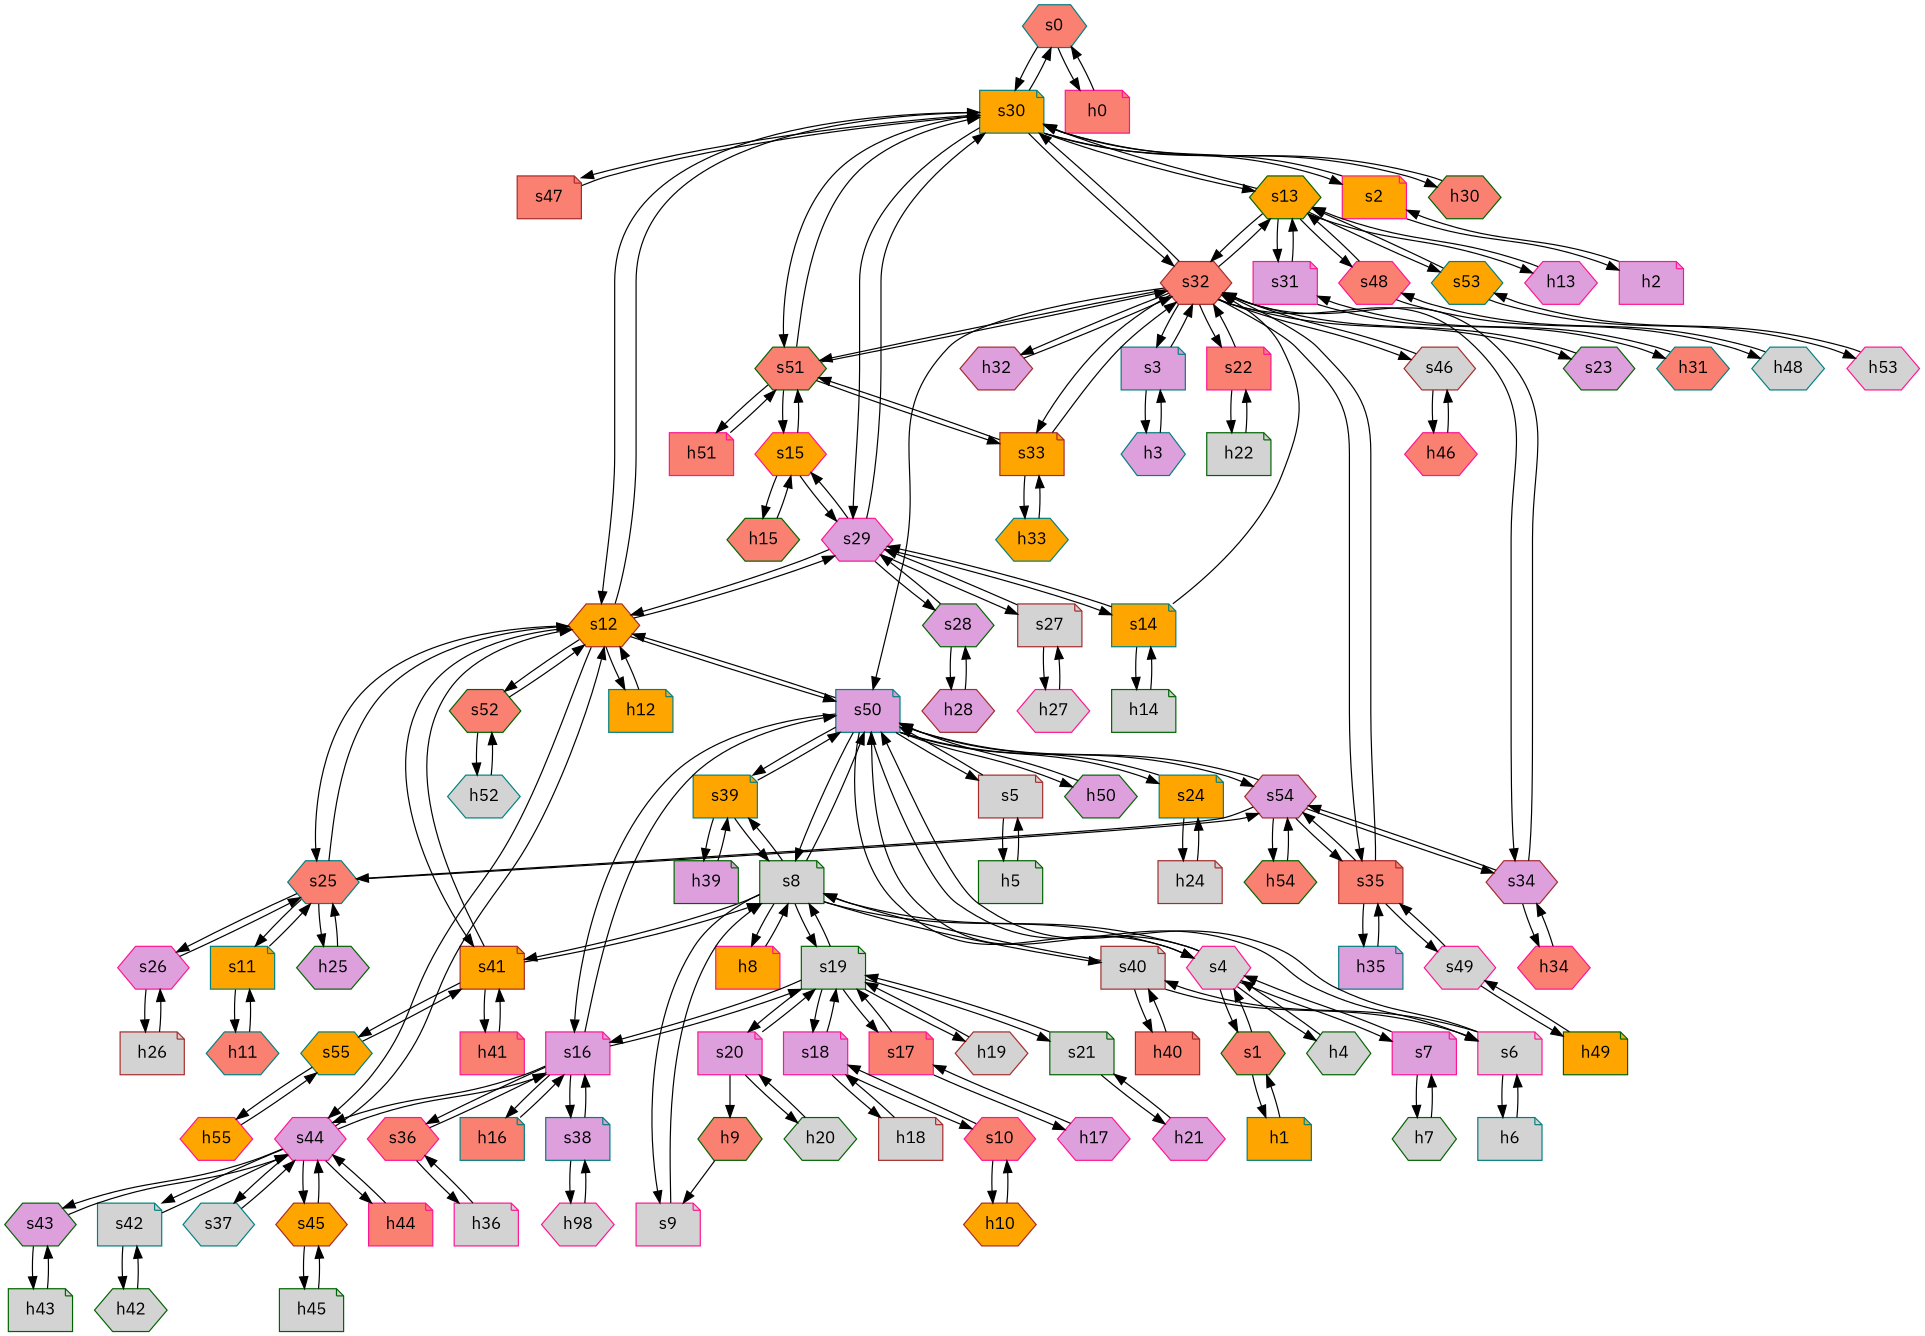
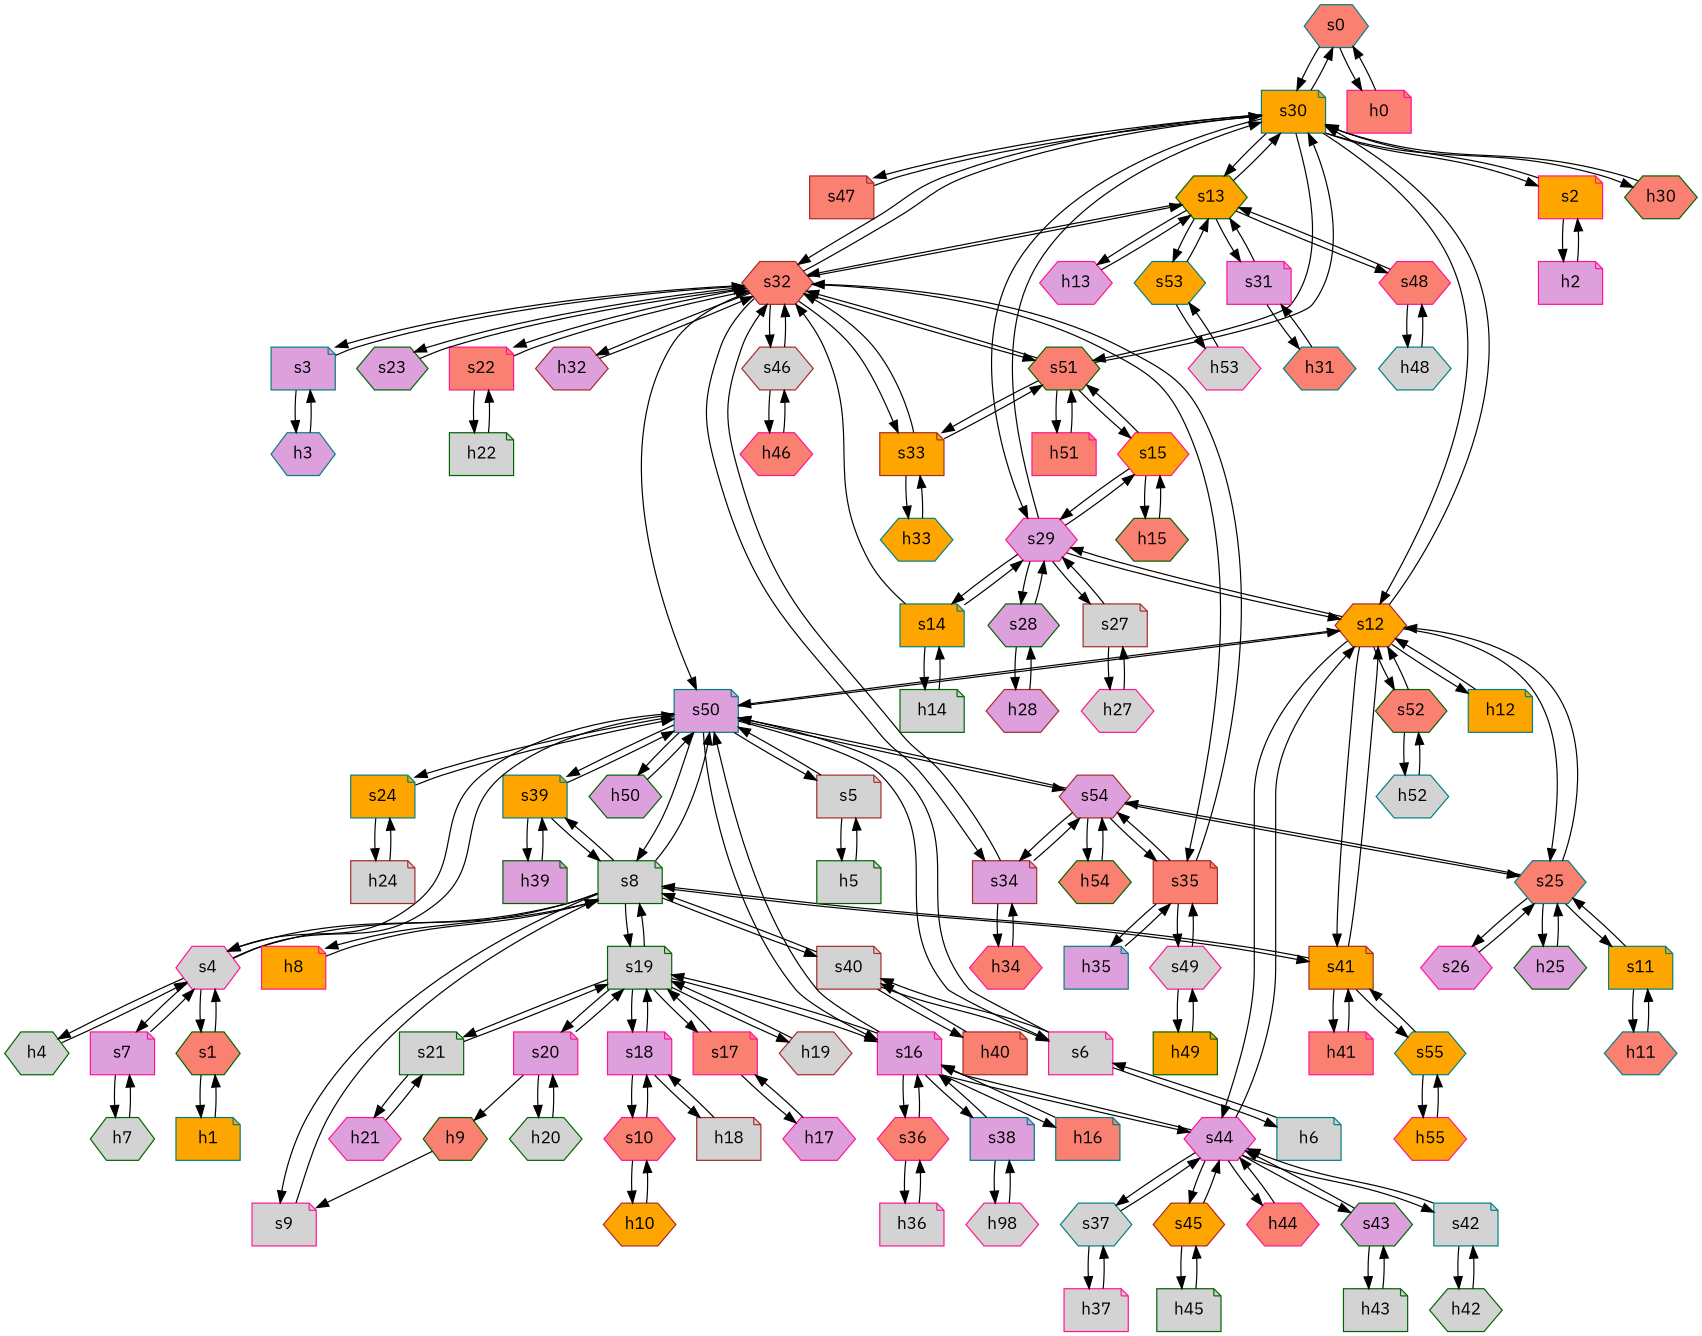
node "s34": shape hexagon -> note
node "h26": removed
node "h44": shape note -> hexagon
node "h37": added
